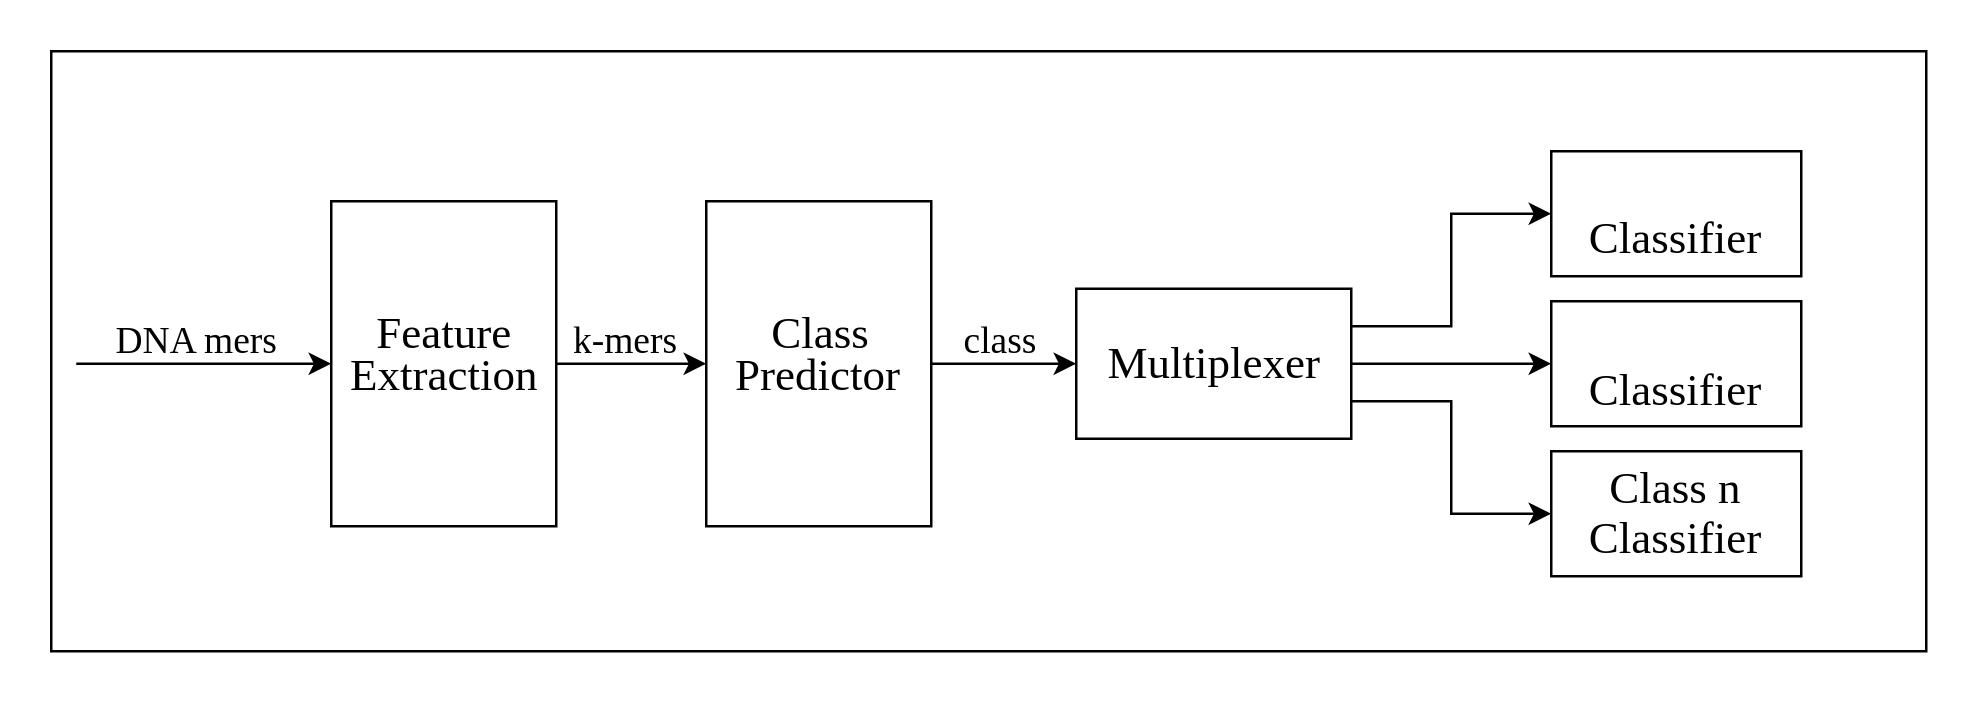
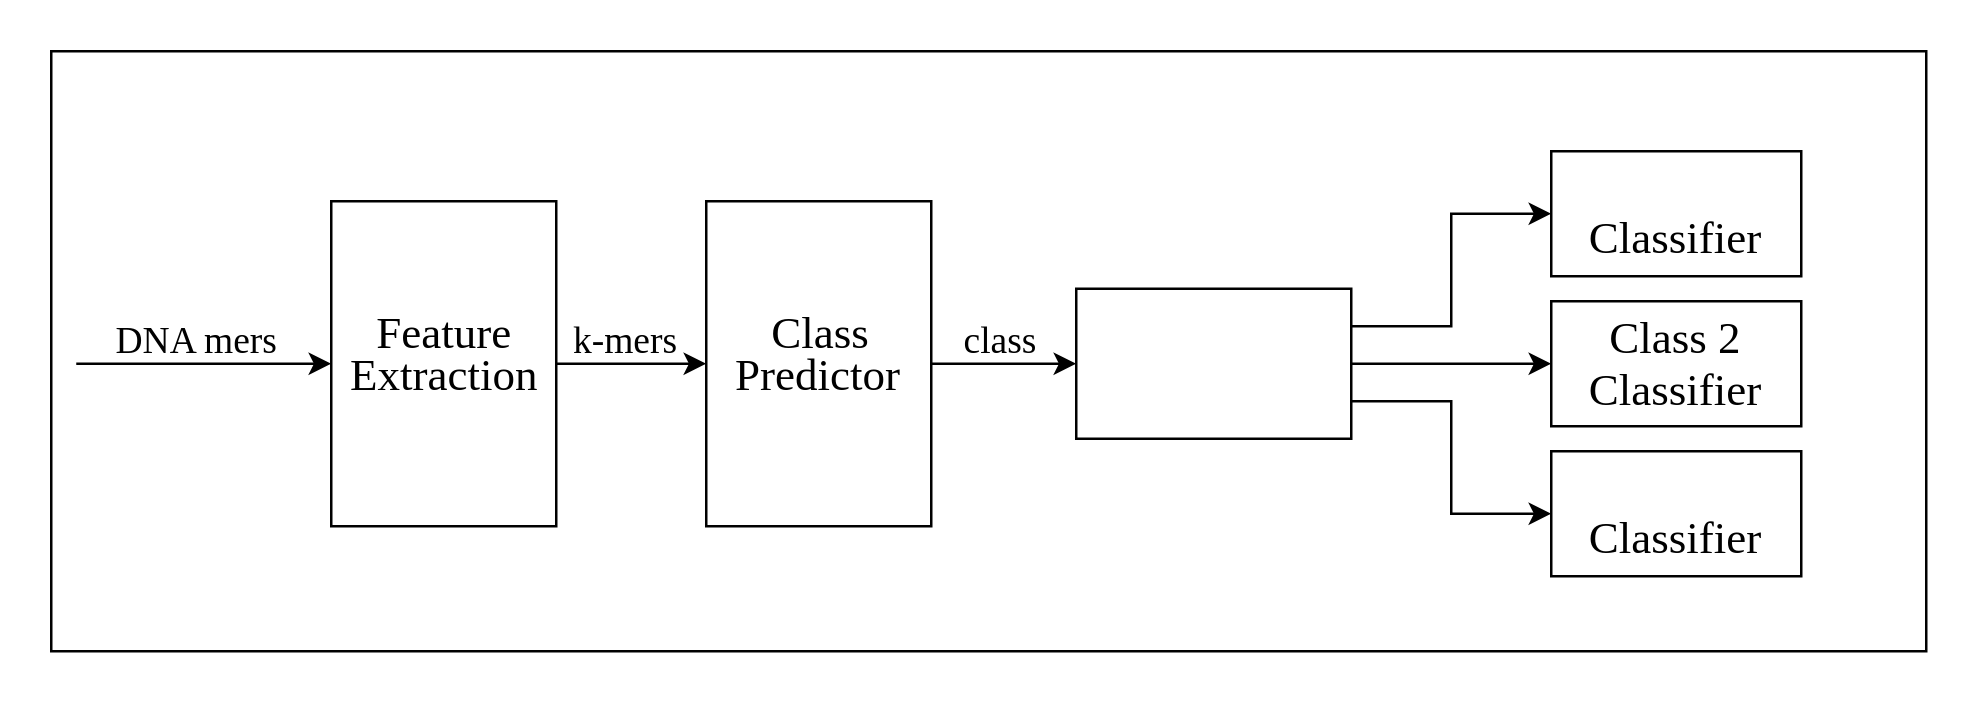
node "Class 2": added
node "Multiplexer": removed
node "Class n": removed
